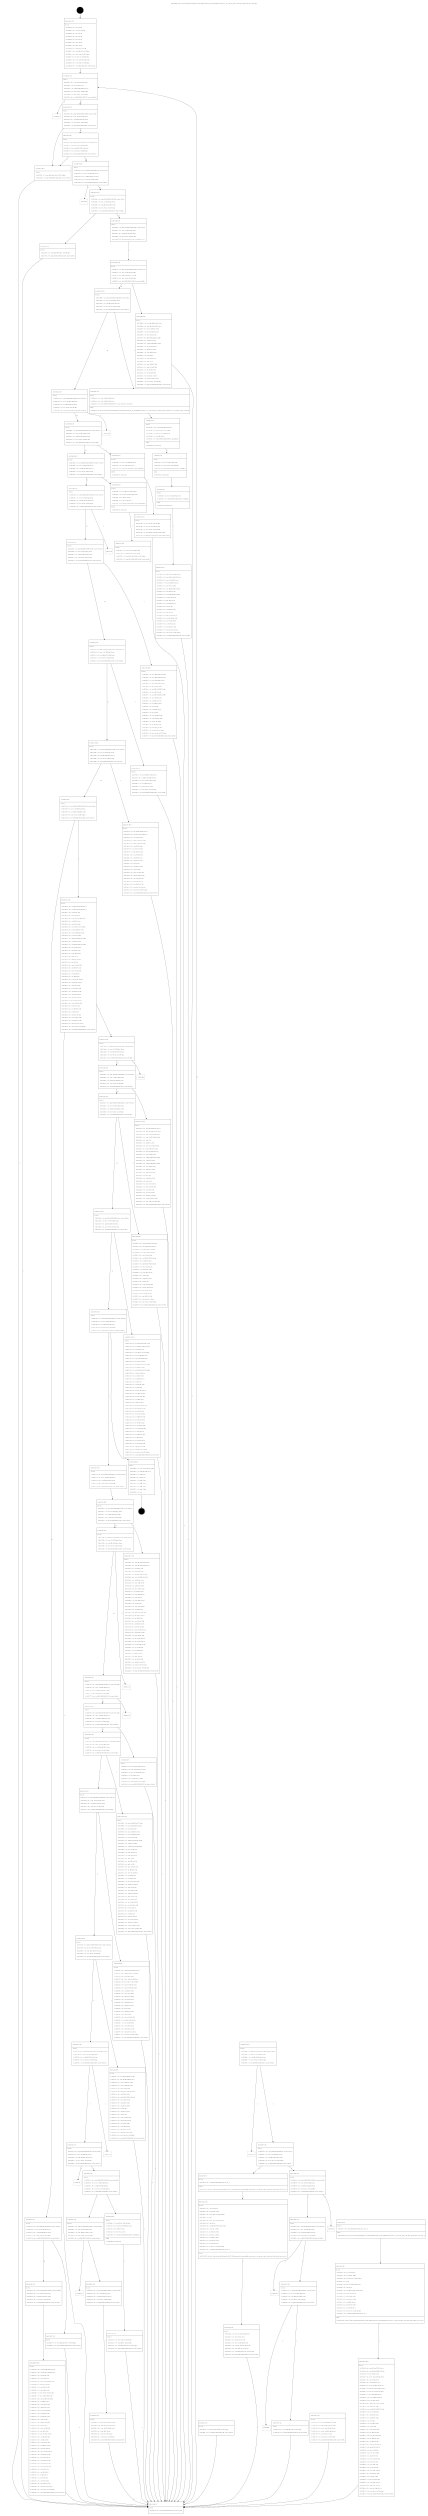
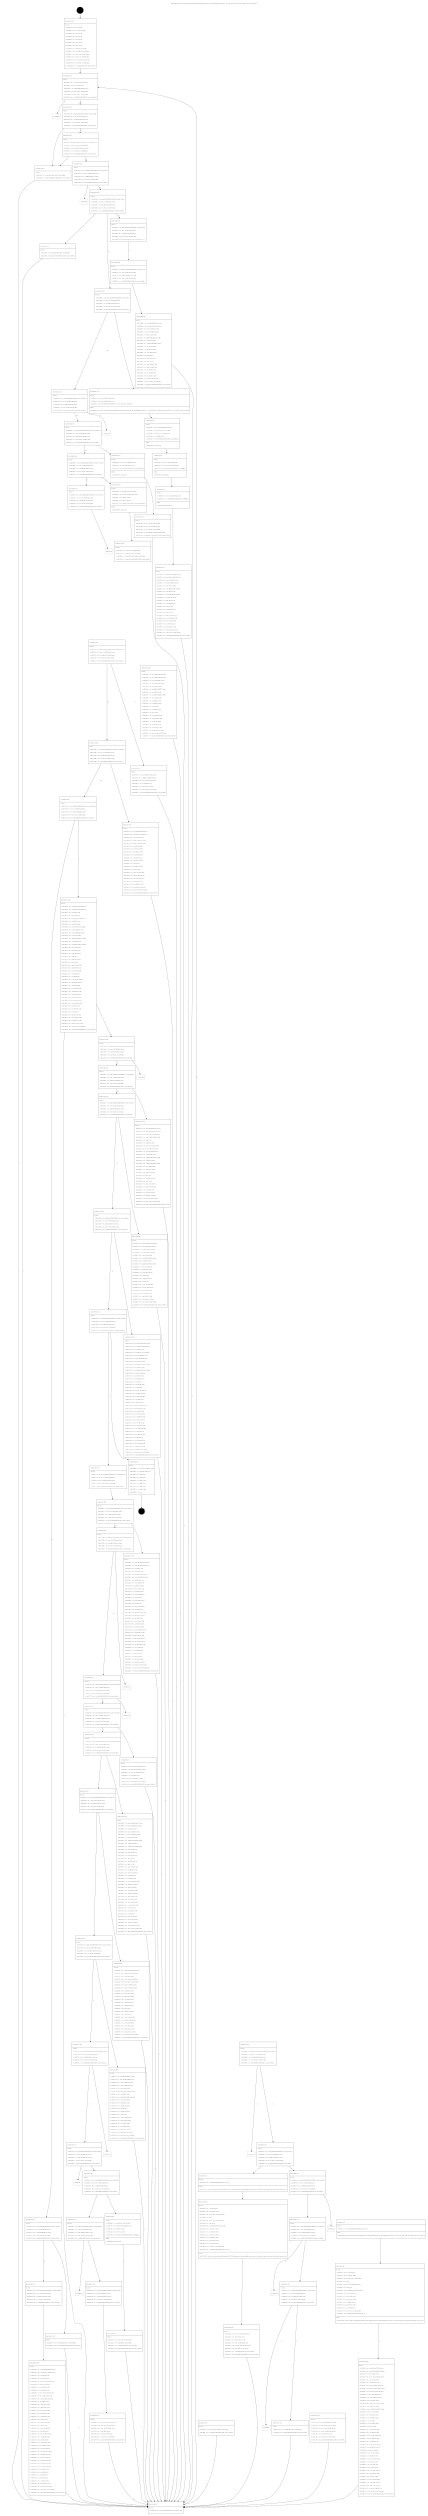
edge "0x401570 [25]" -> "0x401589 [25]": now "0x40153e [25]" -> "0x401589 [25]"
node "0x401606 [25]": removed
